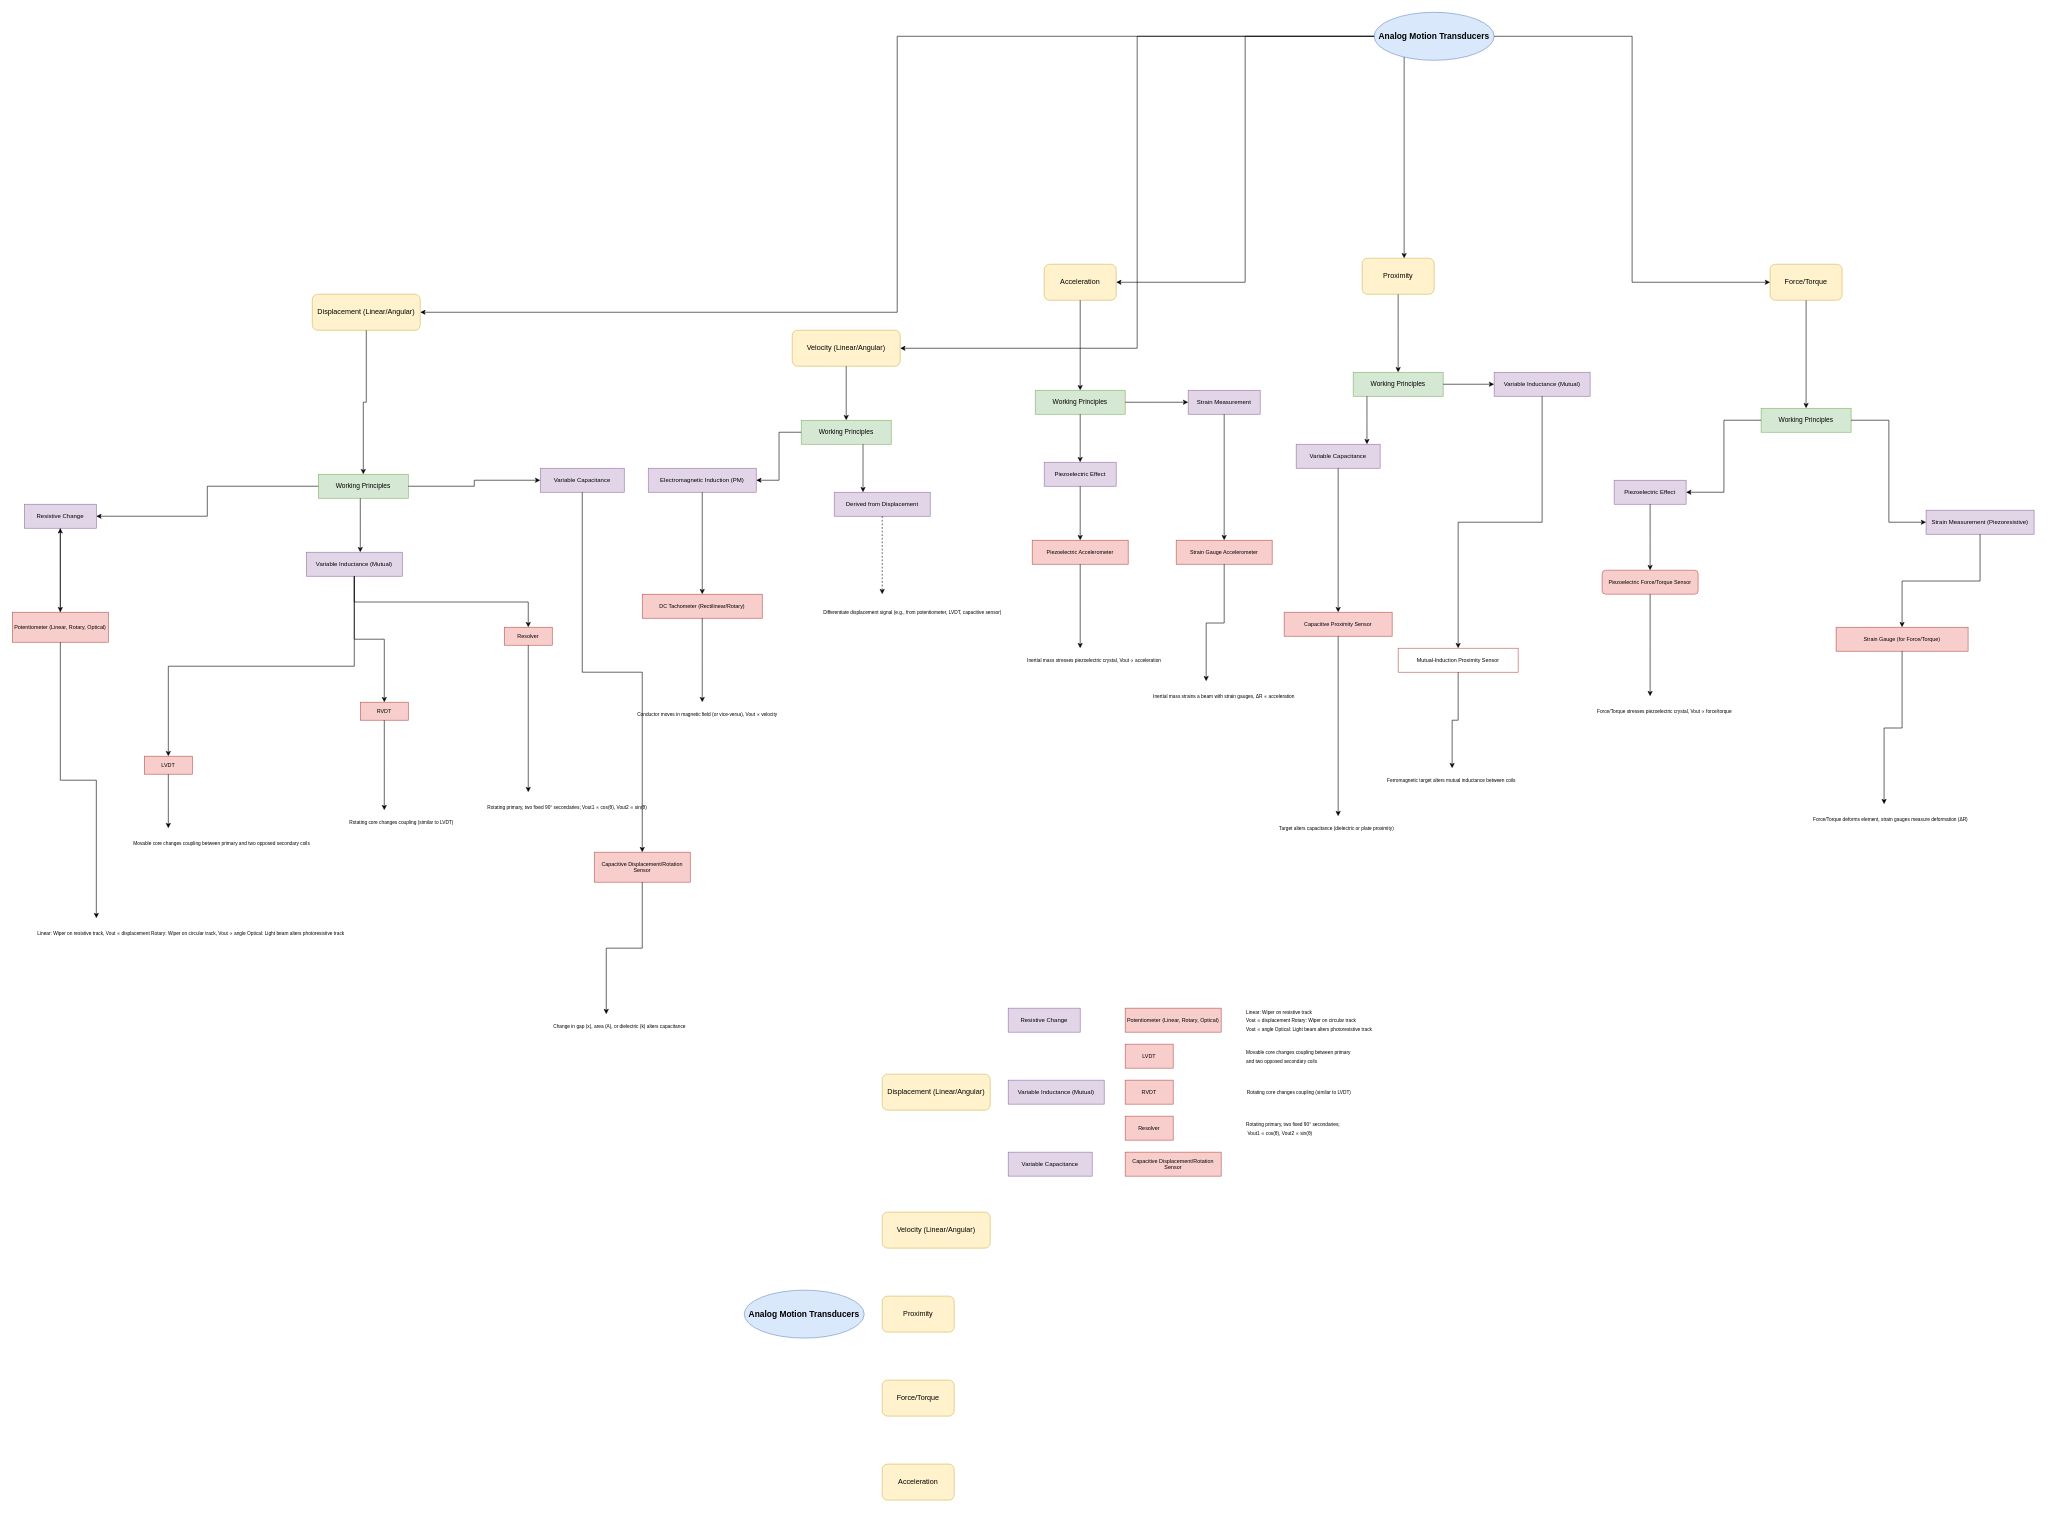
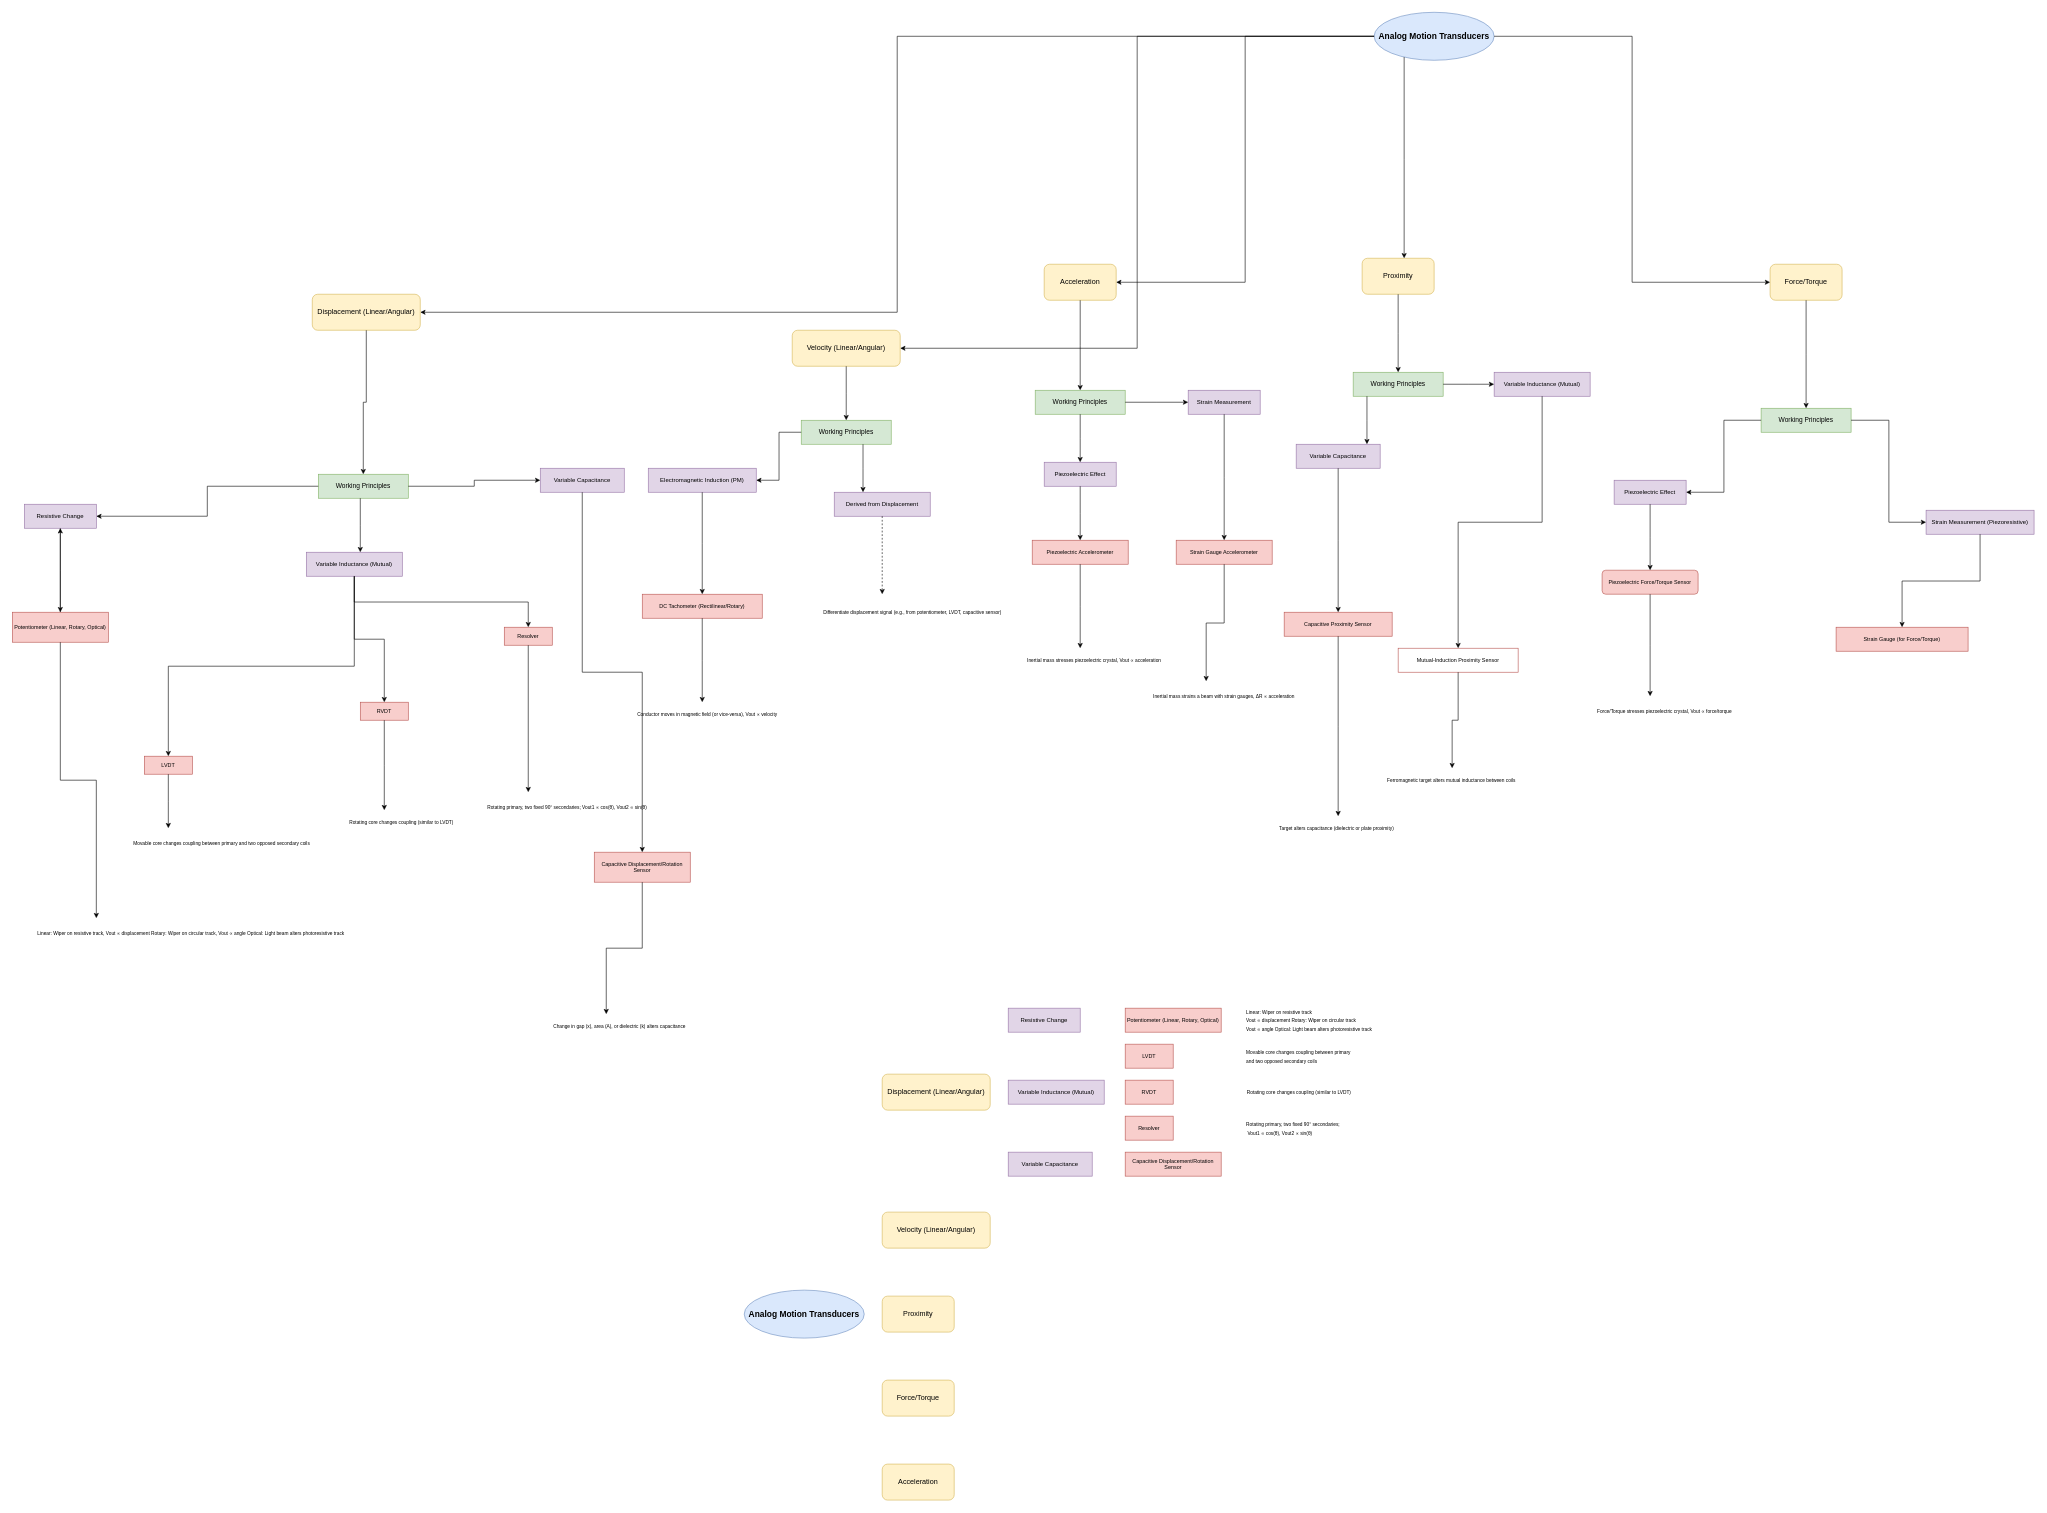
edge "Strain Gauge (for Force/Torque)" -> "Force/Torque deforms element, strain gauges measure deformation (ΔR)": removed
node "Force/Torque deforms element, strain gauges measure deformation (ΔR)": removed
